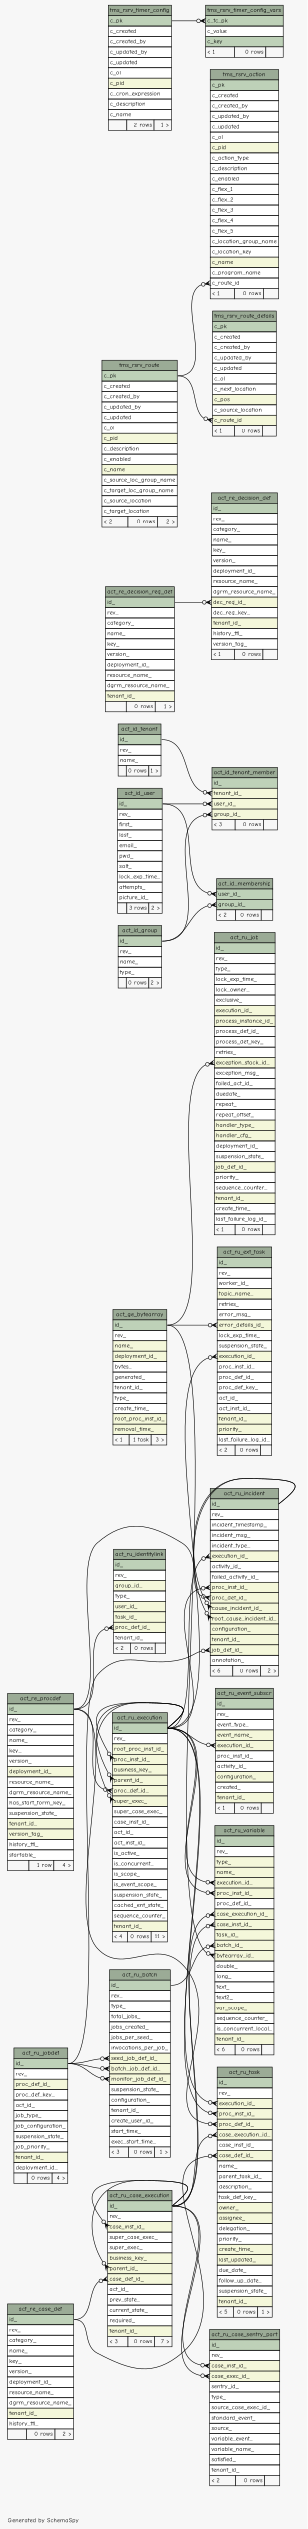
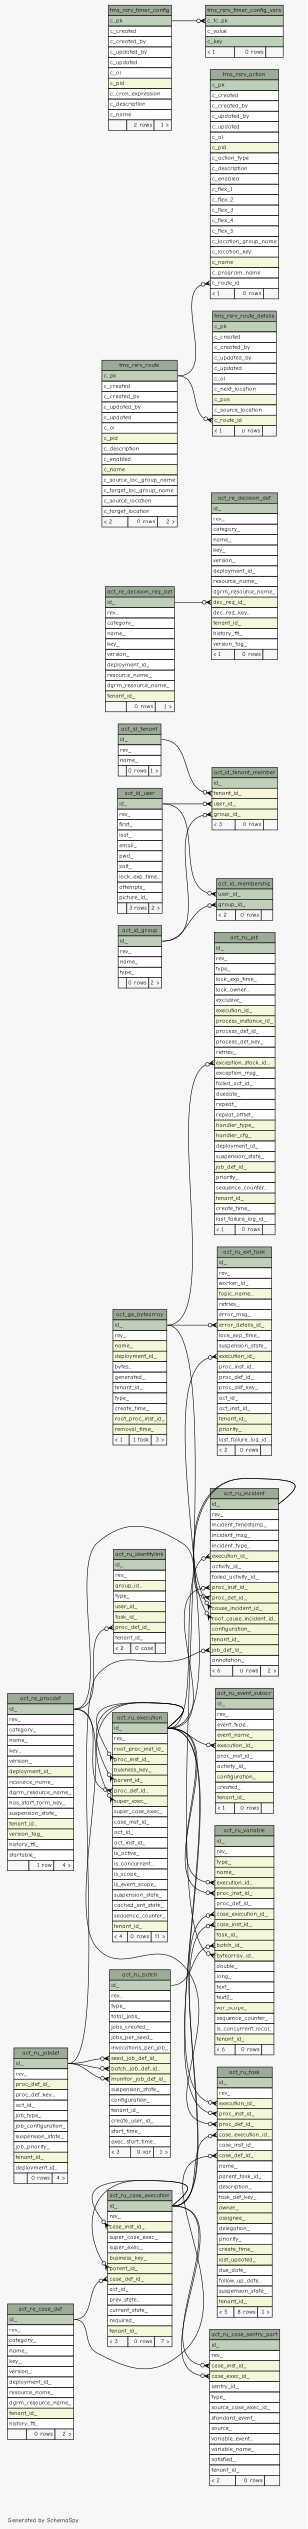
node "act_ru_identitylink": text "0 rows" -> "0 case"
node "act_ru_batch": text "0 rows" -> "0 var"
node "act_ru_task": text "0 rows" -> "8 rows"
